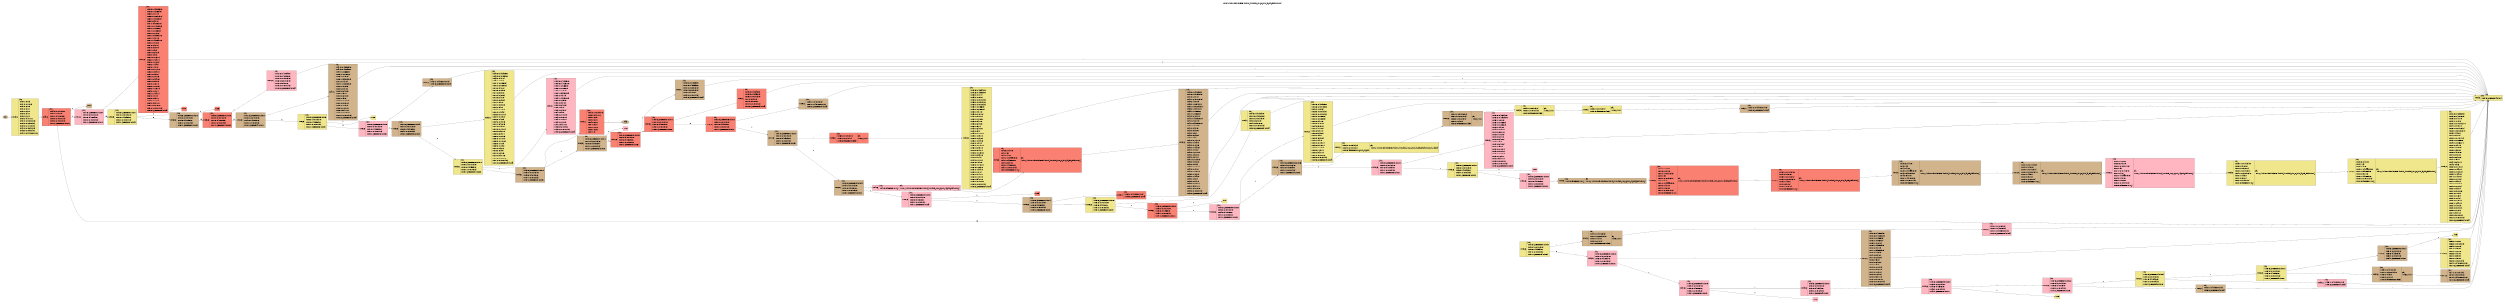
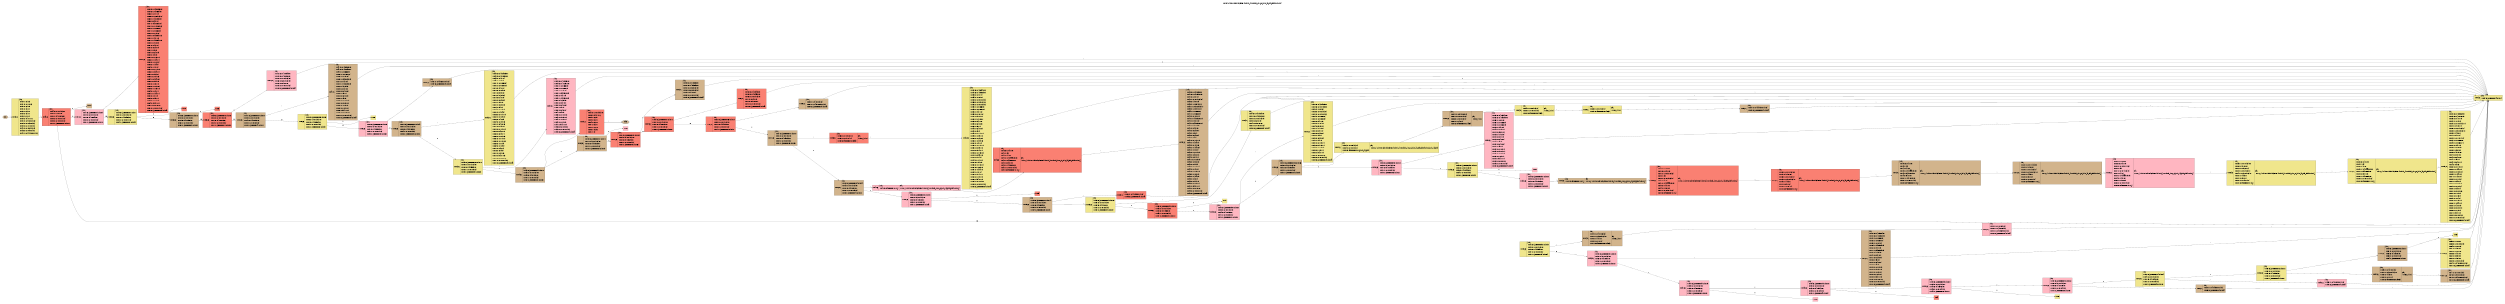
node "0x4024ff": added
